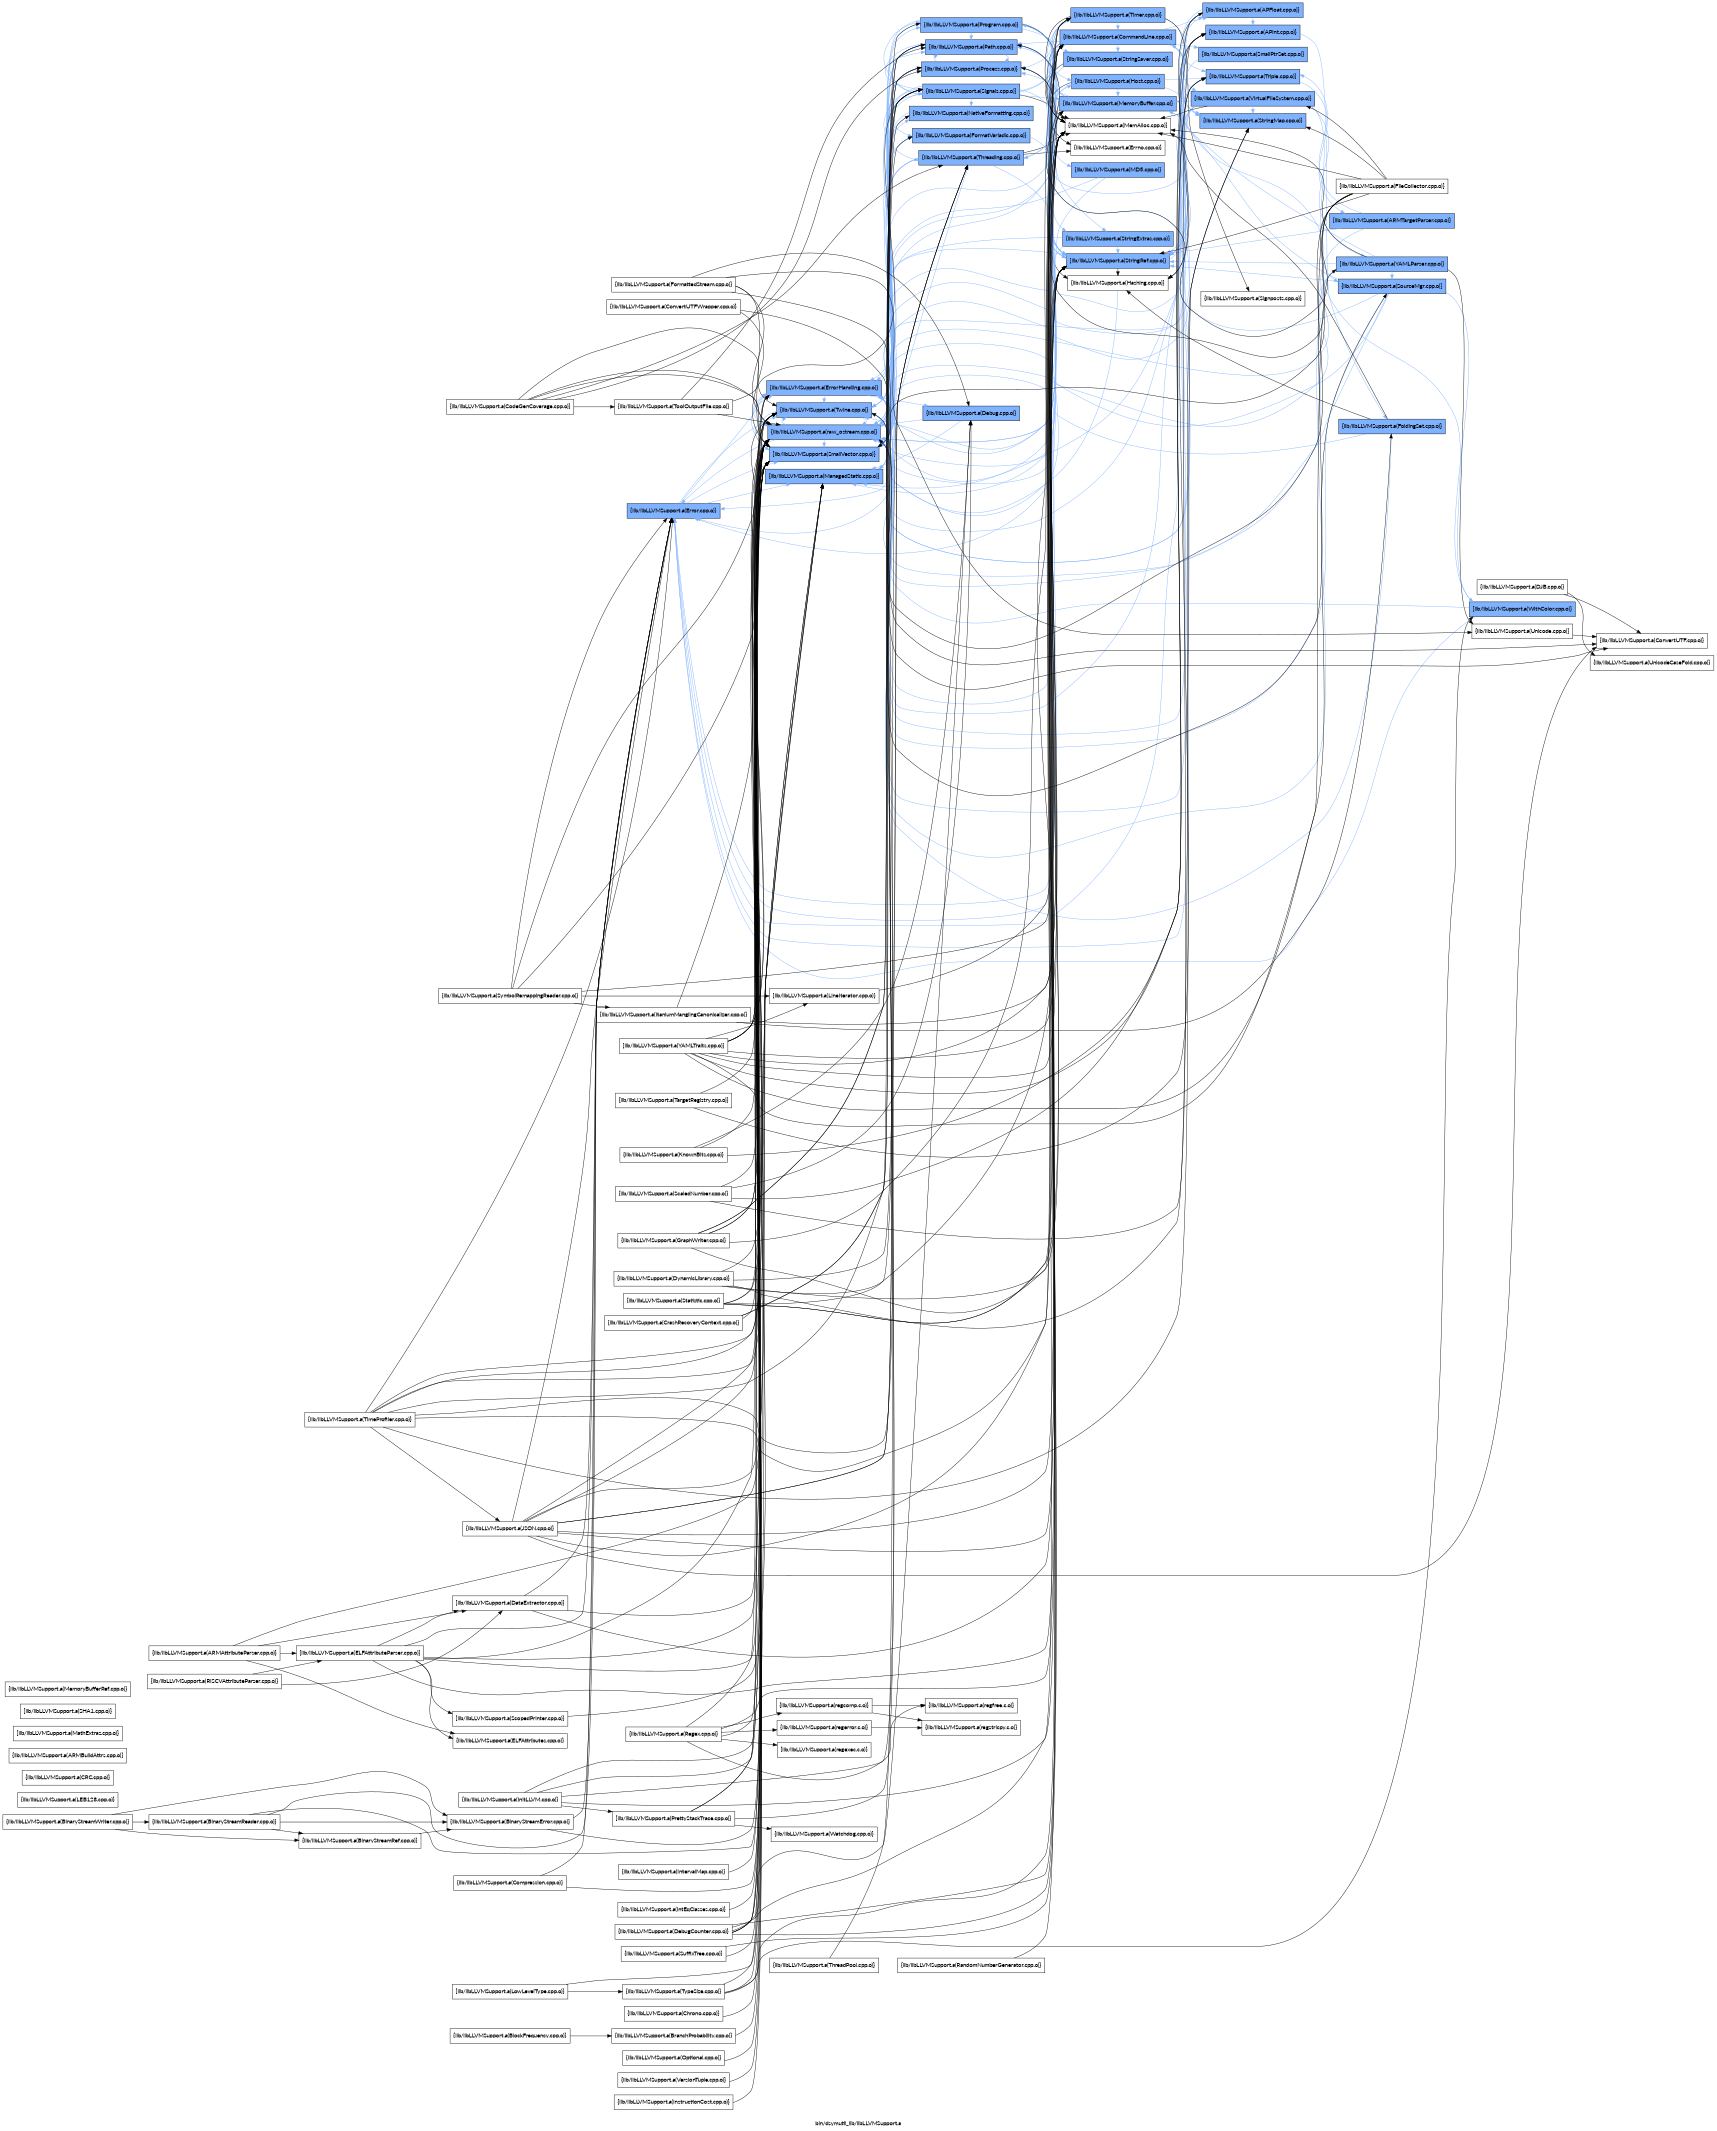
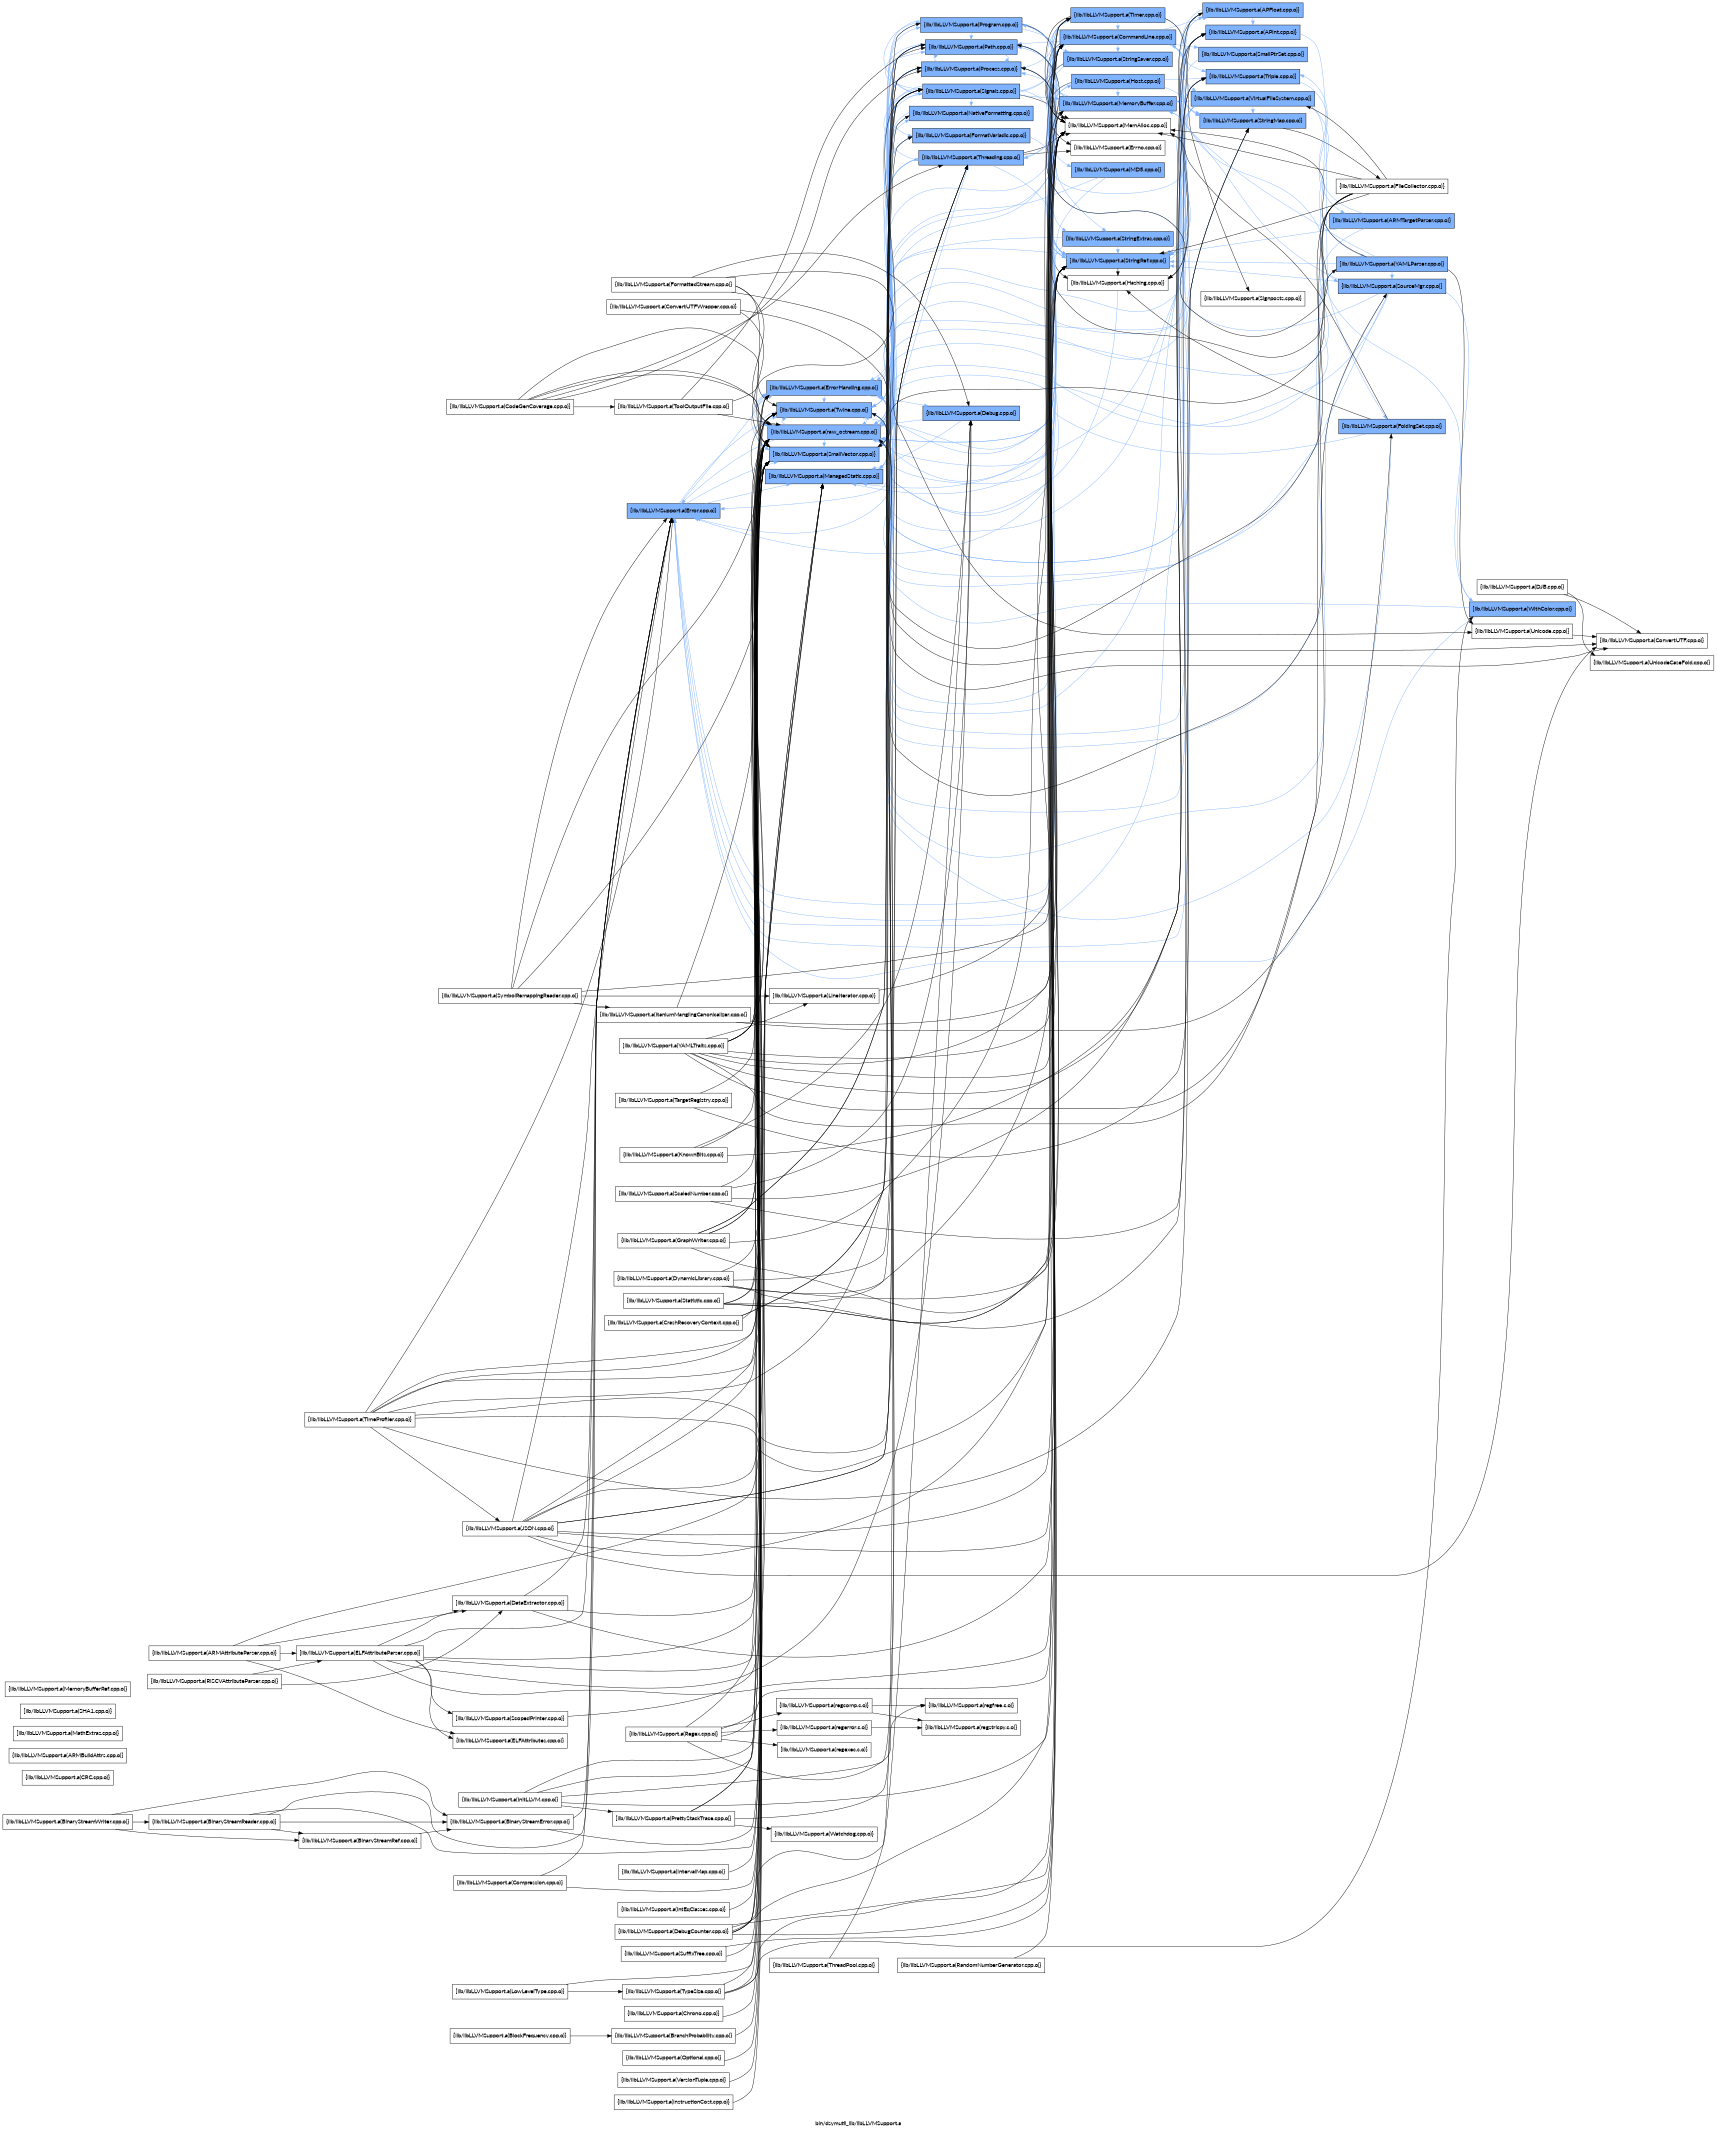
edge "{lib/libLLVMSupport.a(CommandLine.cpp.o)}" -> "{lib/libLLVMSupport.a(Host.cpp.o)}": removed
edge "{lib/libLLVMSupport.a(VirtualFileSystem.cpp.o)}" -> "{lib/libLLVMSupport.a(MemAlloc.cpp.o)}": removed
edge "{lib/libLLVMSupport.a(FileCollector.cpp.o)}" -> "{lib/libLLVMSupport.a(StringMap.cpp.o)}": reversed
edge "{lib/libLLVMSupport.a(ELFAttributeParser.cpp.o)}" -> "{lib/libLLVMSupport.a(Twine.cpp.o)}": now "{lib/libLLVMSupport.a(ELFAttributeParser.cpp.o)}" -> "{lib/libLLVMSupport.a(Debug.cpp.o)}"
node "{lib/libLLVMSupport.a(LEB128.cpp.o)}": removed
